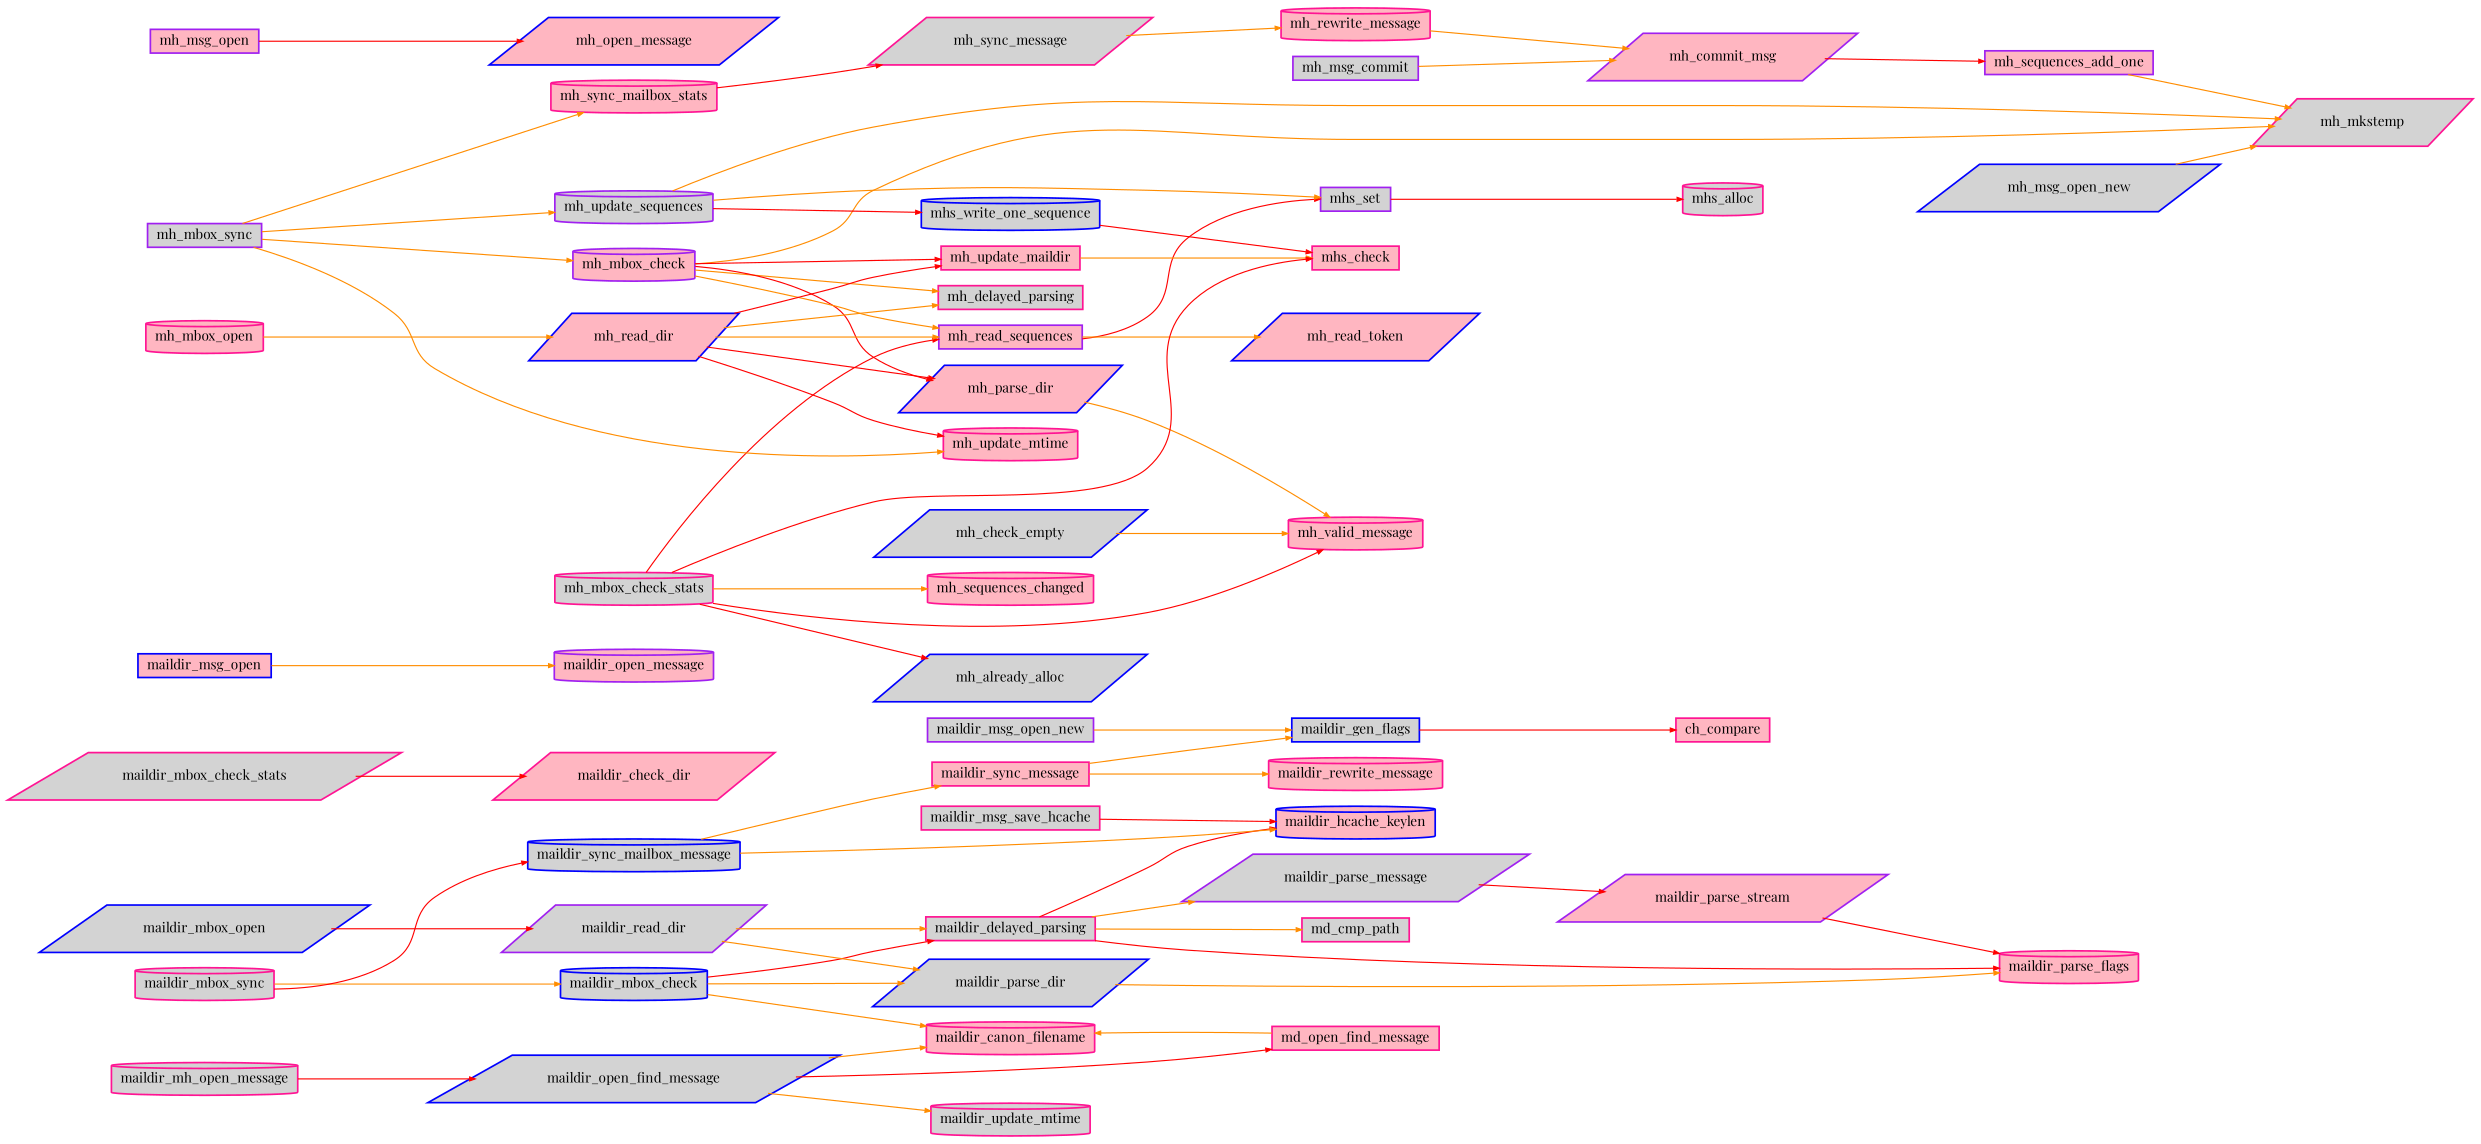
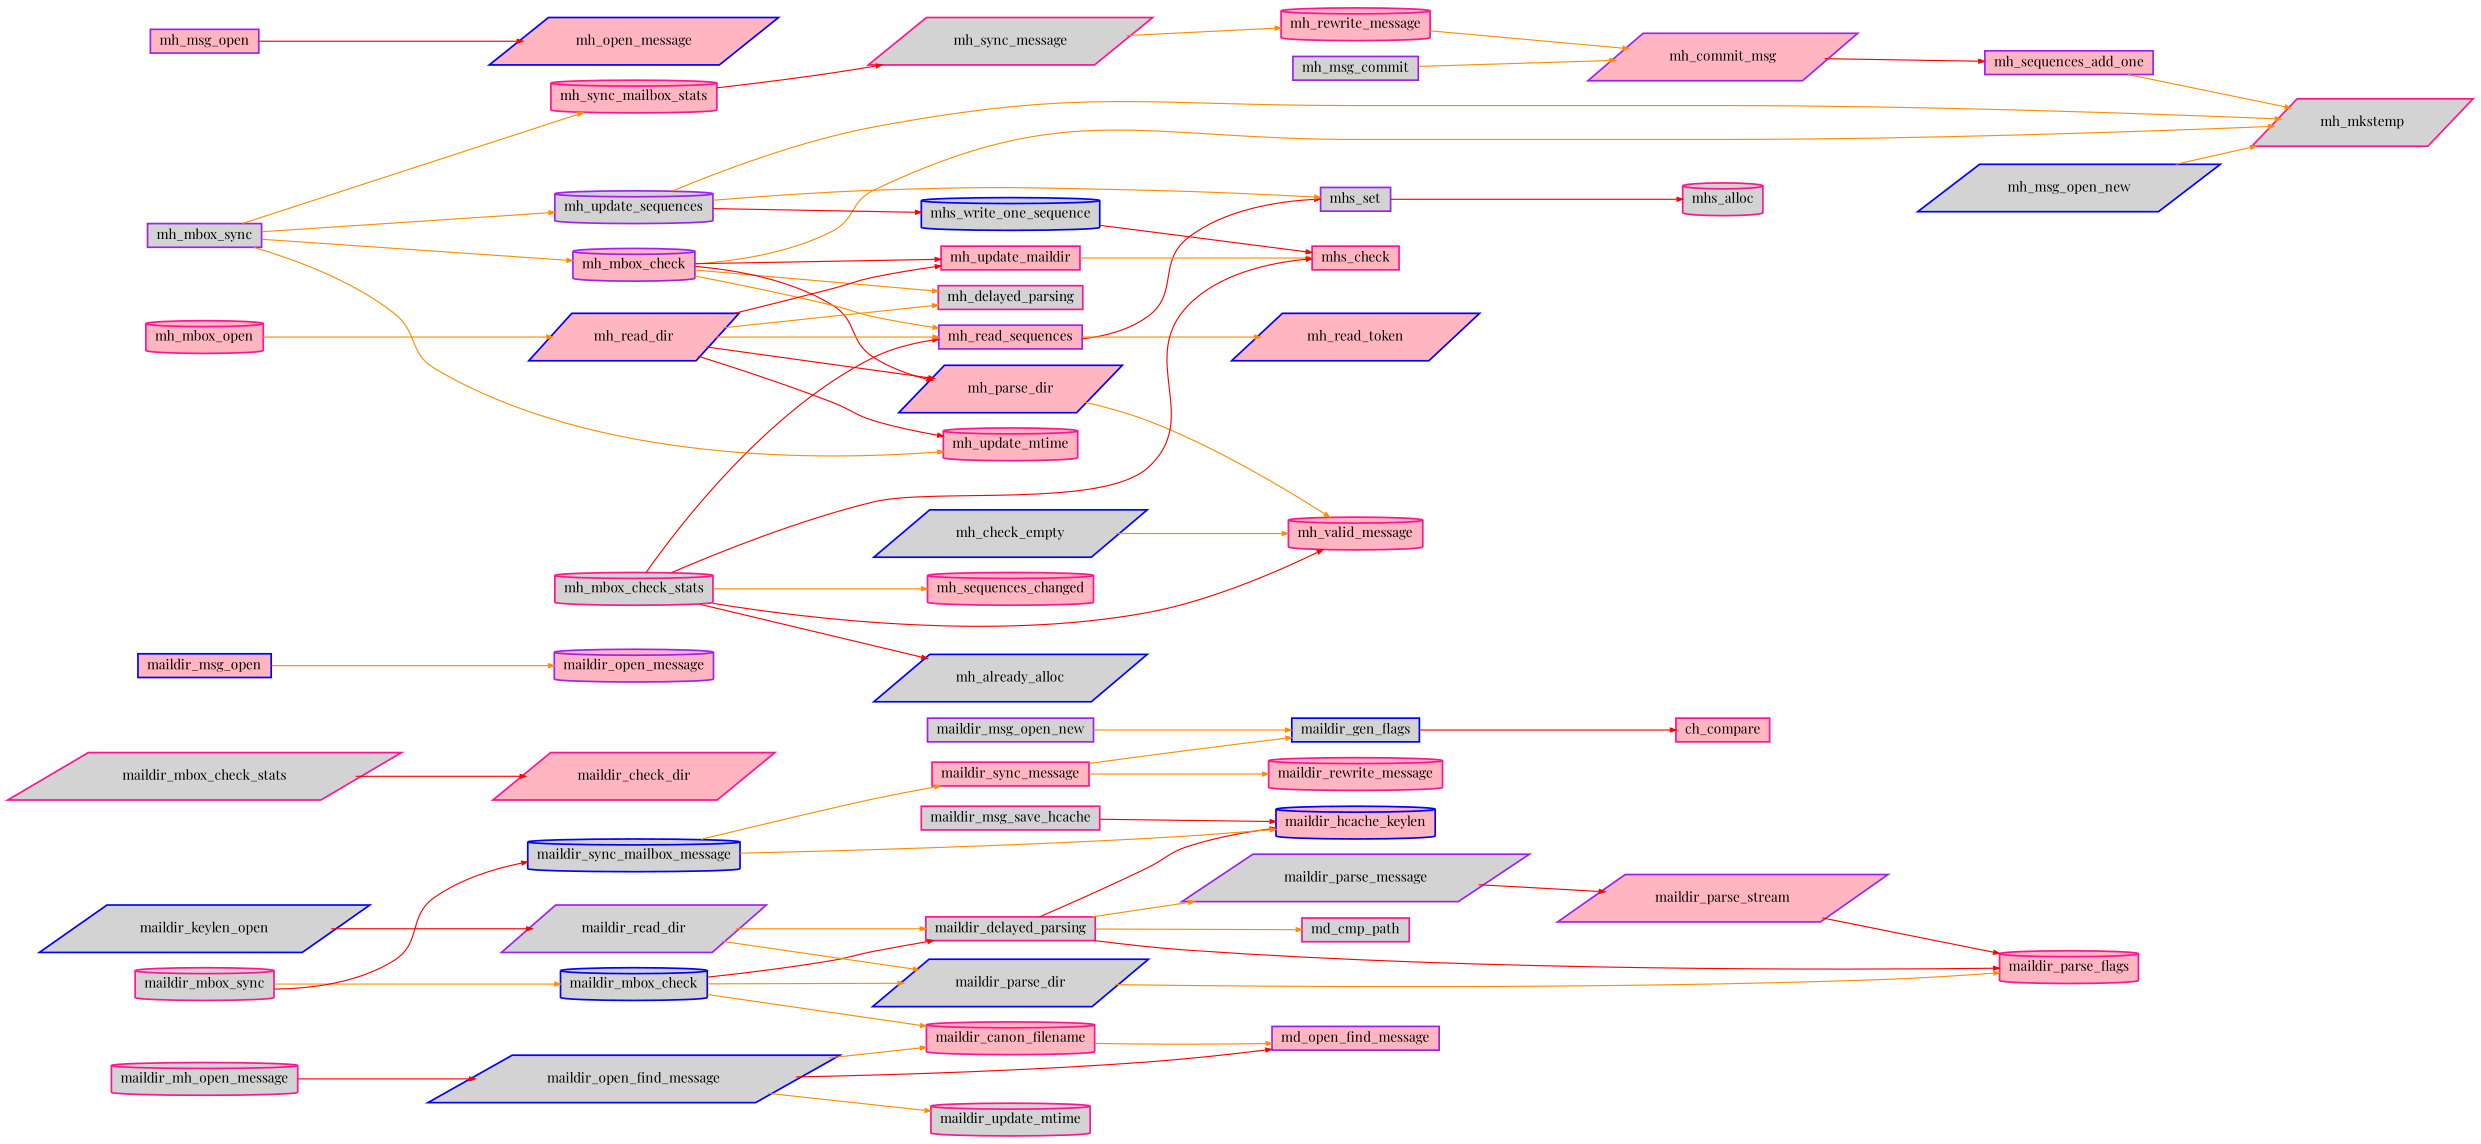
node "maildir_mbox_open": label "maildir_mbox_open" -> "maildir_keylen_open"
edge "md_open_find_message" -> "maildir_canon_filename": reversed
node "md_open_find_message": color deeppink -> purple
